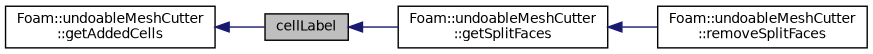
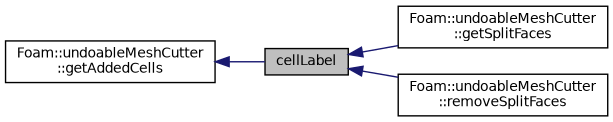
edge "Foam::undoableMeshCutter ::removeSplitFaces" -> "Foam::undoableMeshCutter ::getSplitFaces": now "Foam::undoableMeshCutter ::removeSplitFaces" -> "cellLabel"
